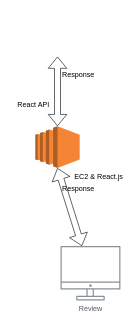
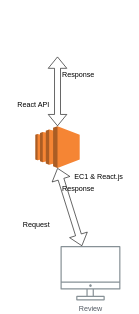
node "EC2 & React.js": label "EC2 & React.js" -> "EC1 & React.js"
node "Request": added
